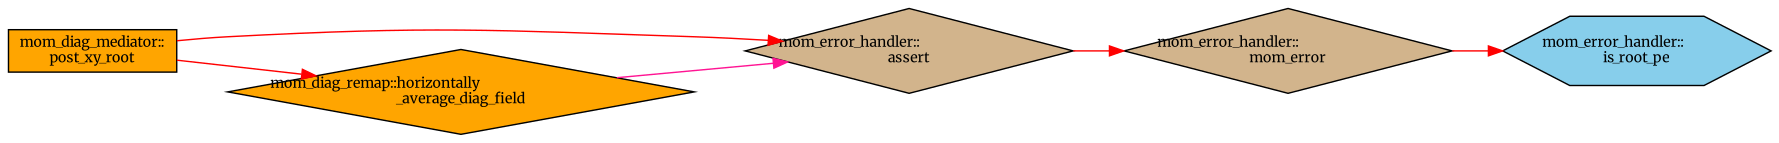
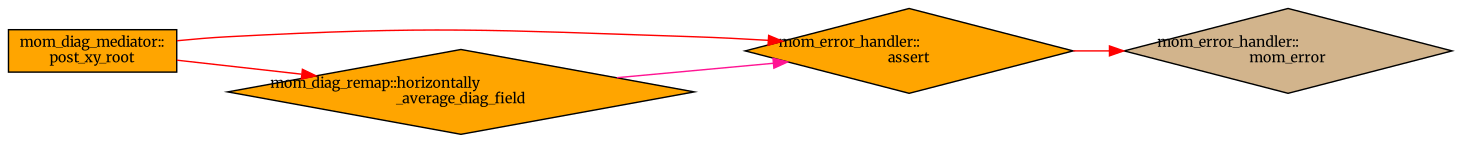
node "mom_error_handler:: assert": fillcolor tan -> orange
node "mom_error_handler:: is_root_pe": removed
